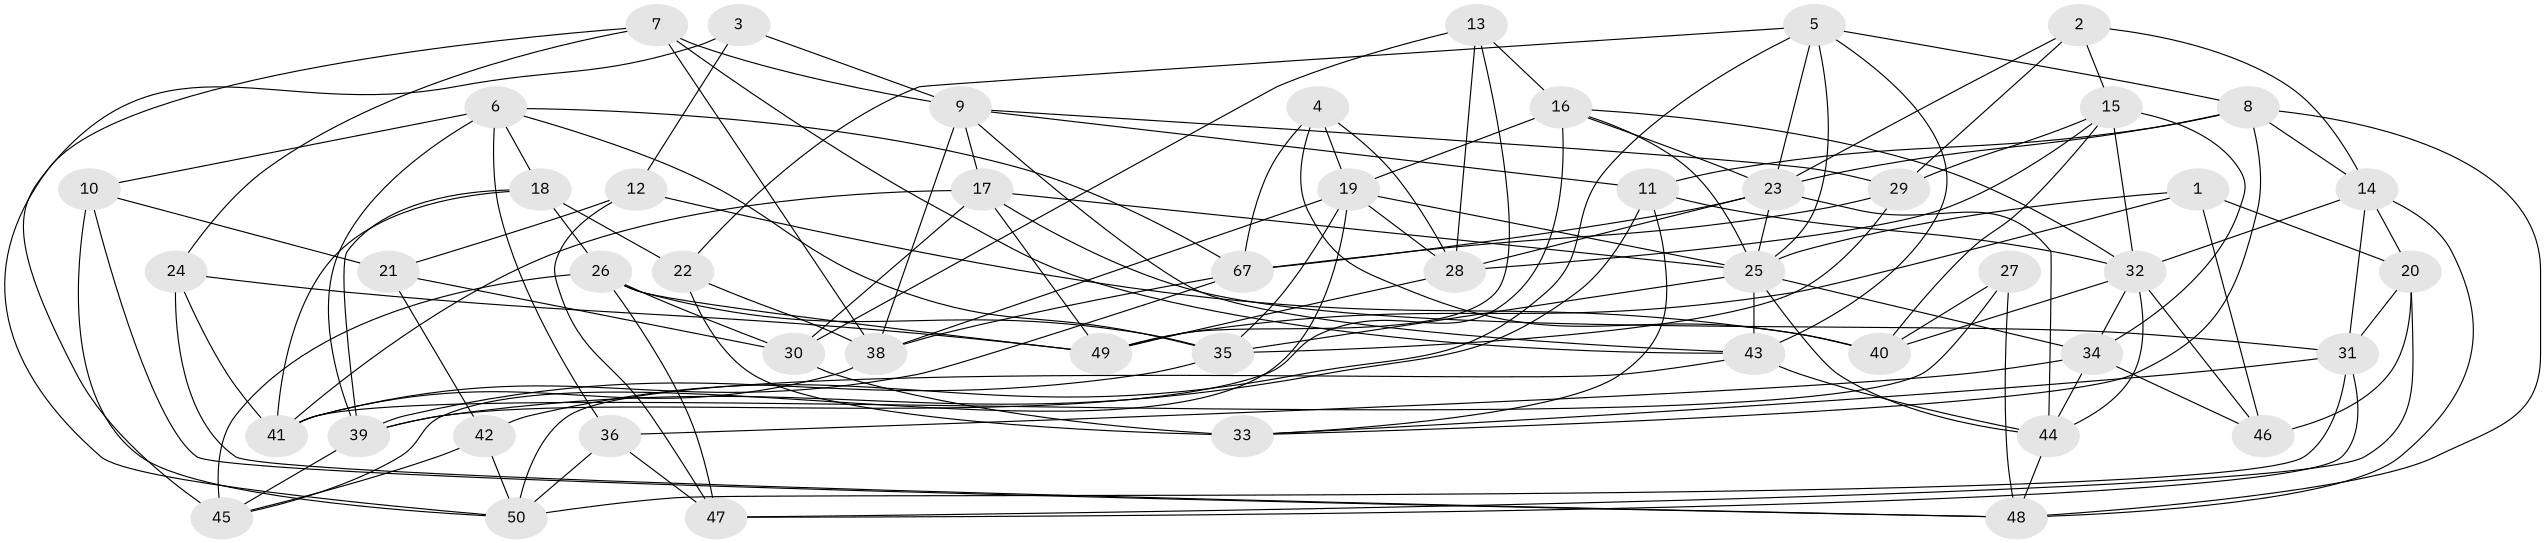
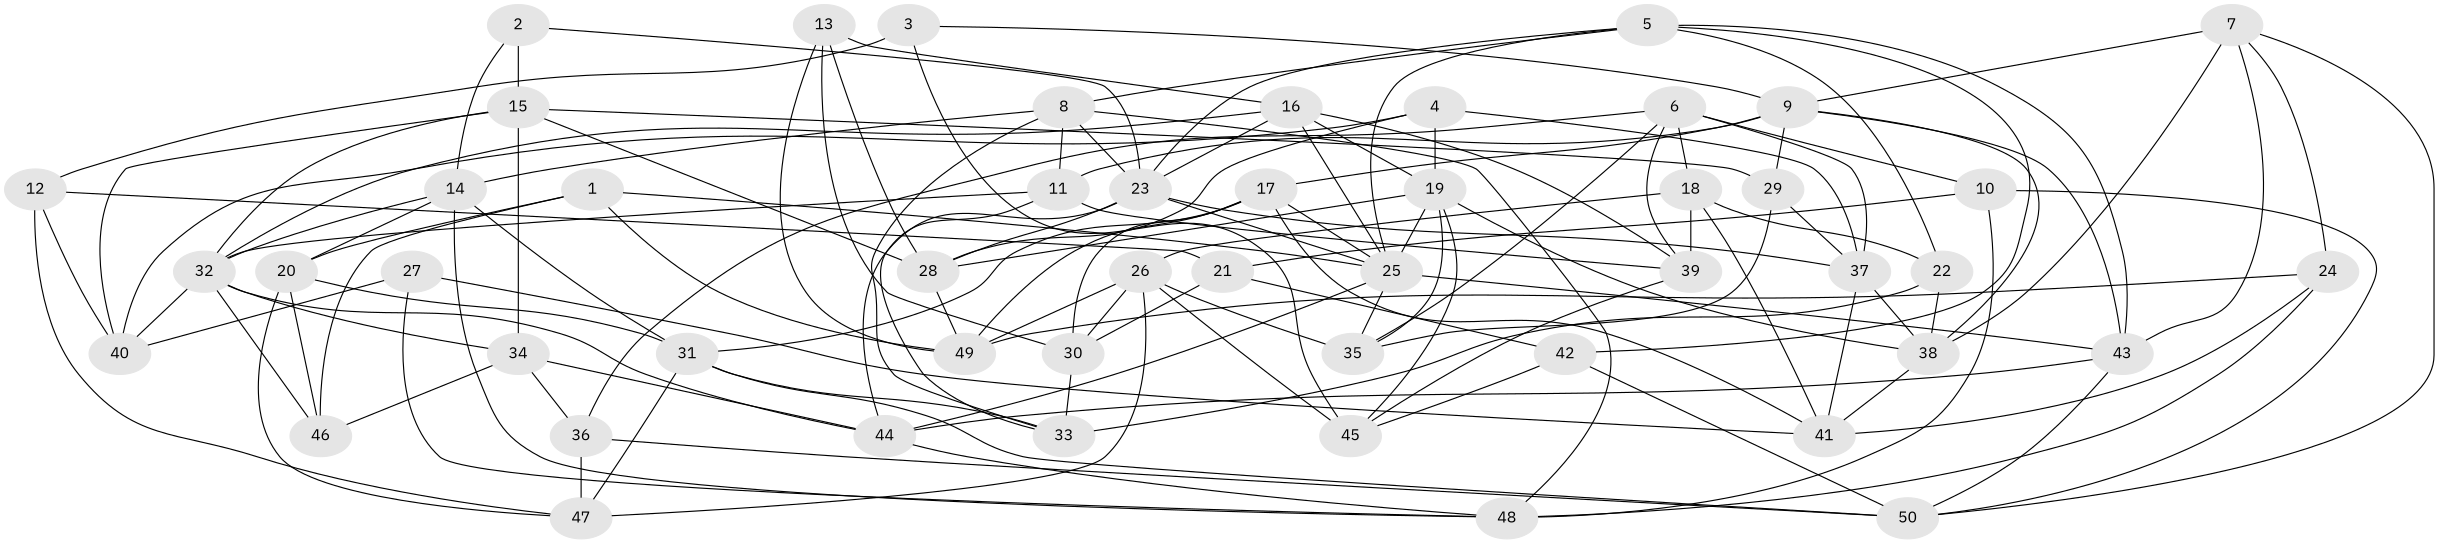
edge "2" -- "29": removed
node "67": label "67" -> "37"
edge "25" -- "34": removed
edge "35" -- "39": removed
